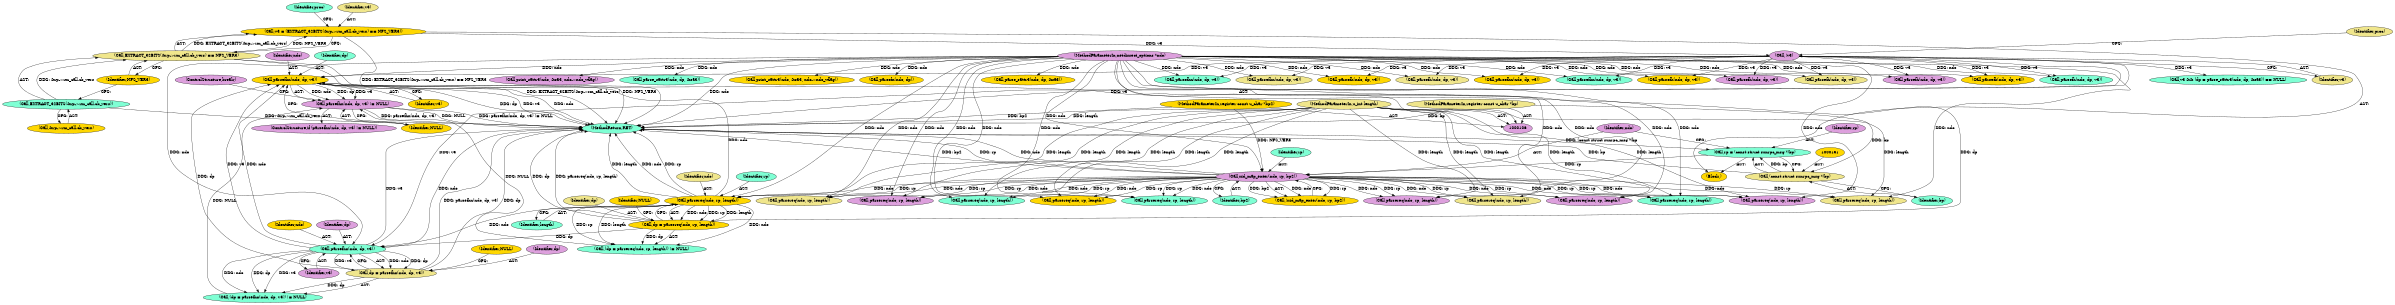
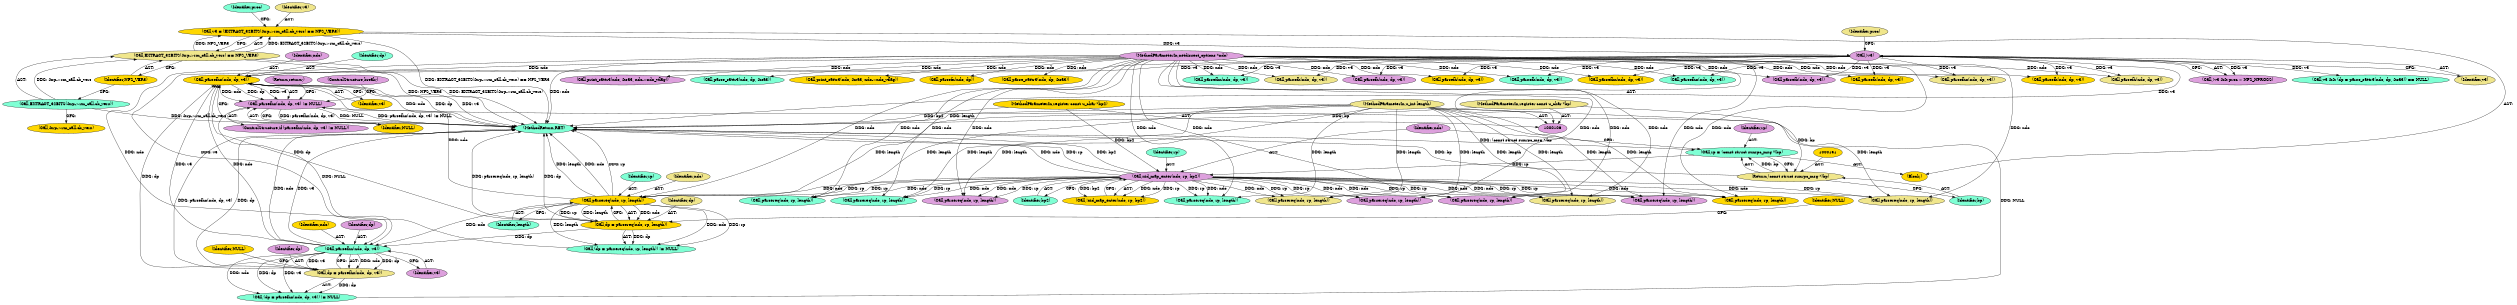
node "(Return,return;)": added
node "(Call,!v3 && proc < NFS_NPROCS)": added
edge "(Call,&rp->rm_call.cb_vers)" -> "(Call,EXTRACT_32BITS(&rp->rm_call.cb_vers))": removed, label "AST:"
edge "(MethodParameterIn,netdissect_options *ndo)" -> "(Call,xid_map_enter(ndo, rp, bp2))": removed, label "DDG: ndo"
edge "(MethodParameterIn,register const u_char *bp2)" -> "(Call,xid_map_enter(ndo, rp, bp2))": label "DDG: NFS_VER3" -> "DDG: bp2"
node "(Call,(const struct sunrpc_msg *)bp)": label "(Call,(const struct sunrpc_msg *)bp)" -> "(Return,(const struct sunrpc_msg *)bp)"
